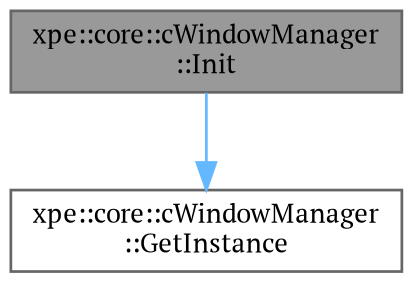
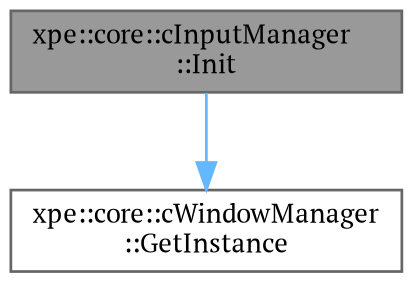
node "xpe::core::cWindowManager ::Init": label "xpe::core::cWindowManager ::Init" -> "xpe::core::cInputManager ::Init"
